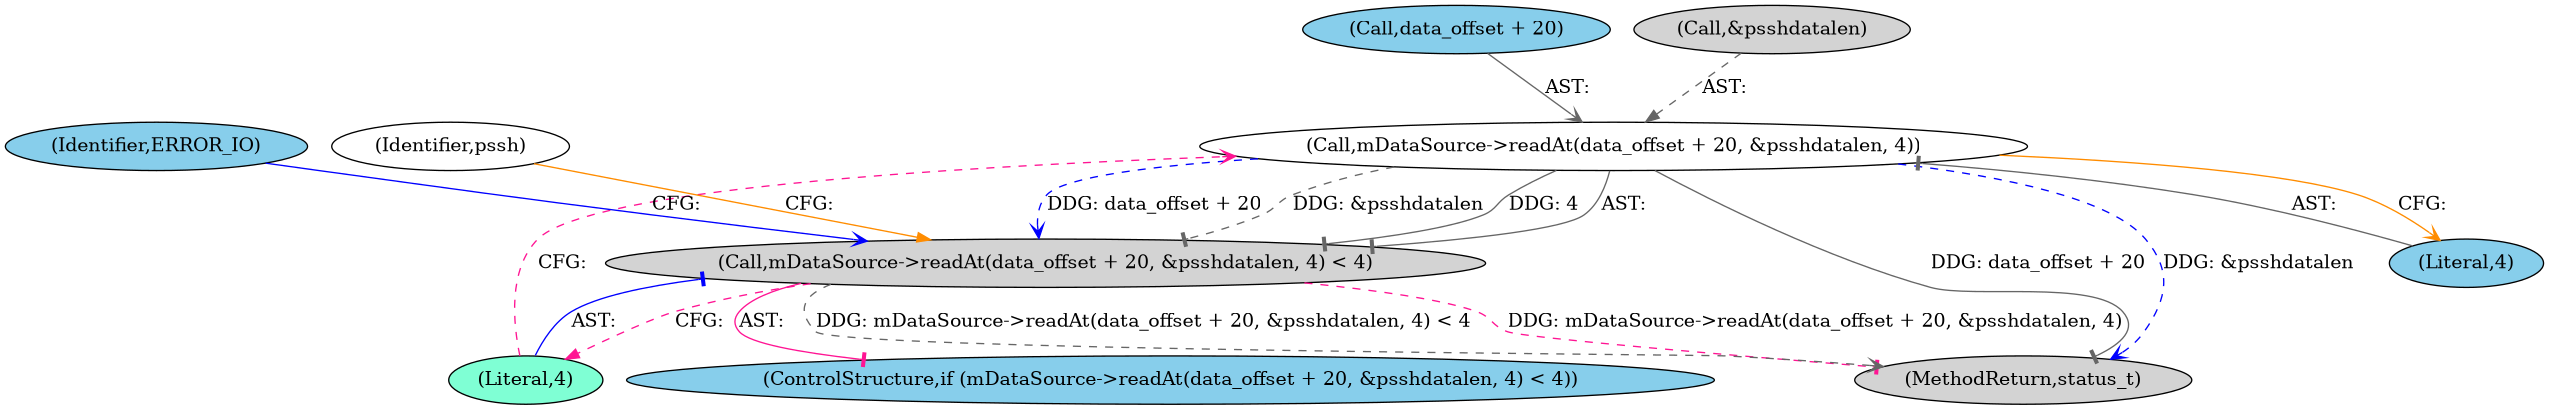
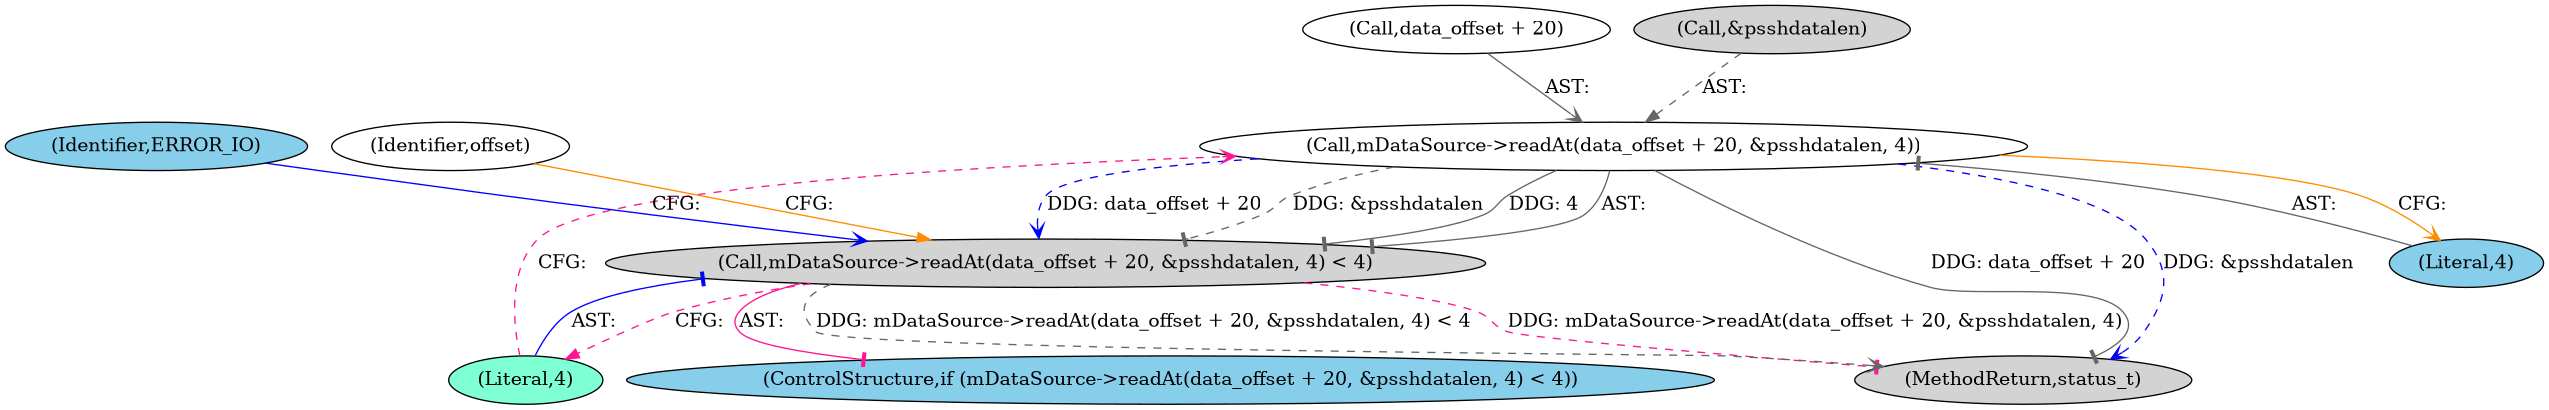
node "(Call,data_offset + 20)": fillcolor skyblue -> white
node "(Identifier,pssh)": label "(Identifier,pssh)" -> "(Identifier,offset)"
